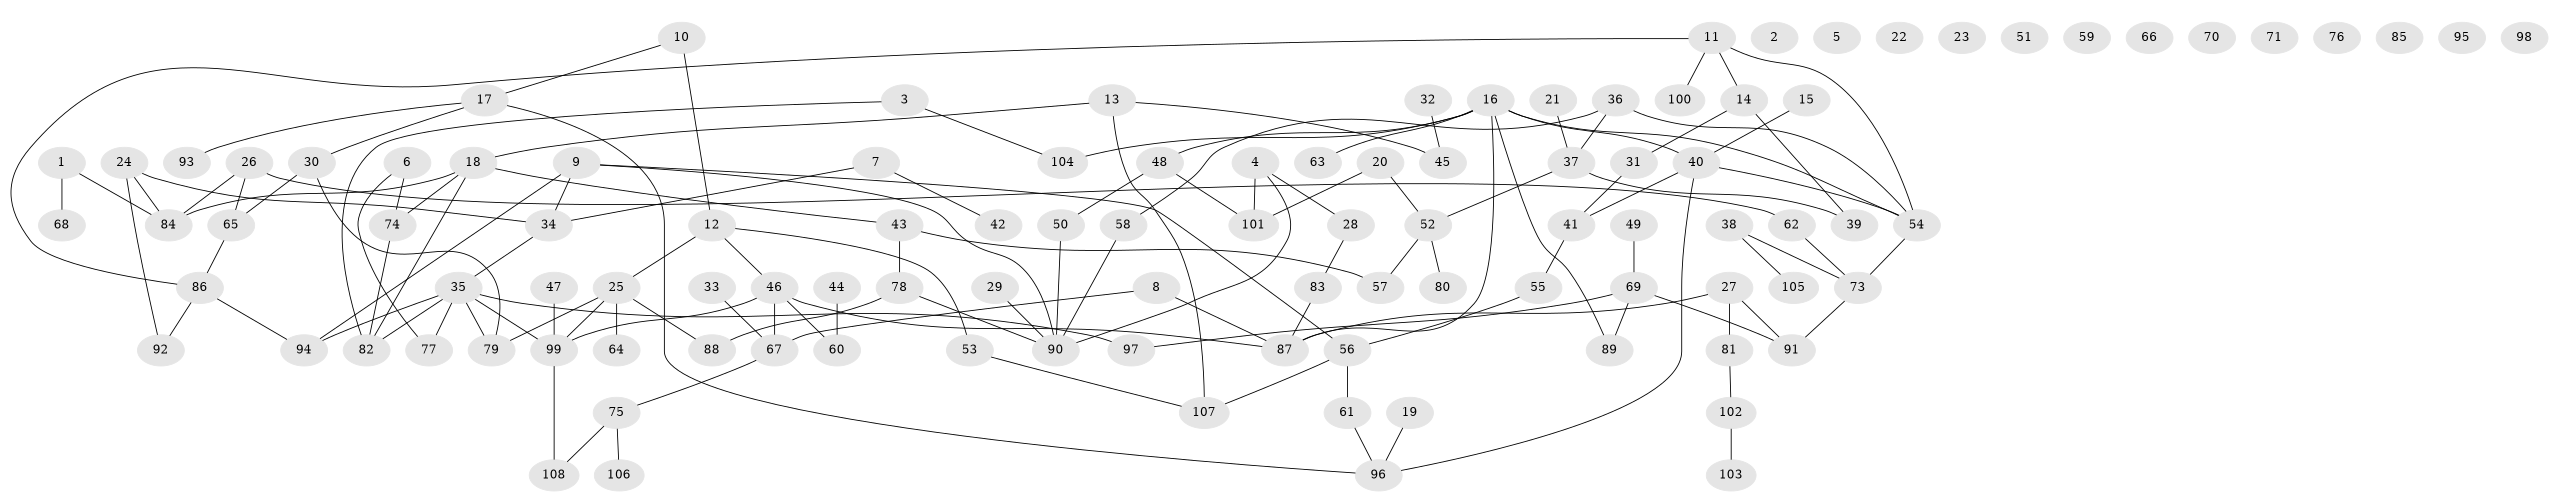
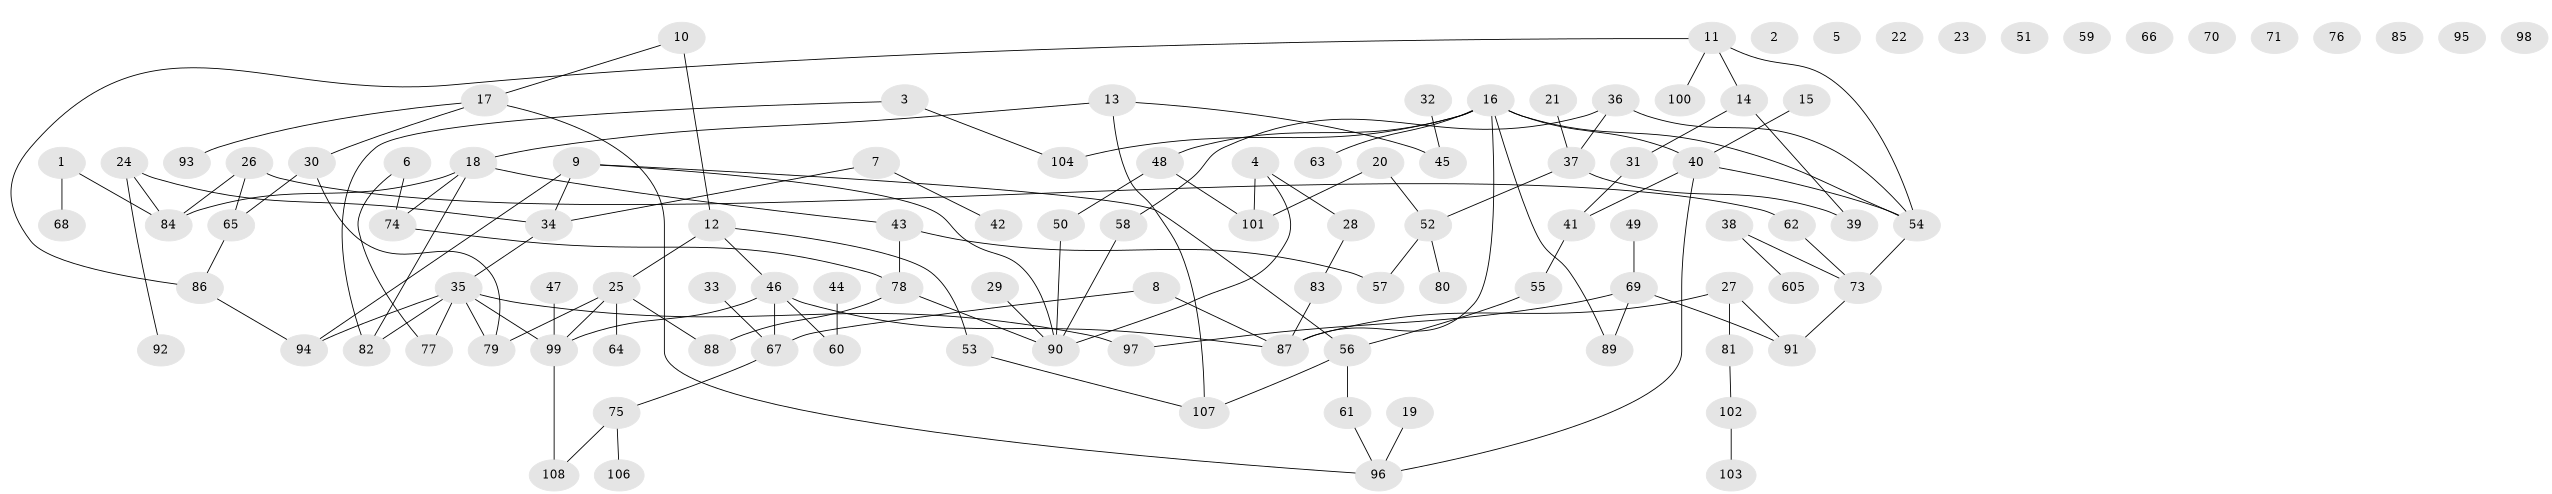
node "105": label "105" -> "605"
edge "74" -- "82": now "74" -- "78"
edge "86" -- "92": removed
